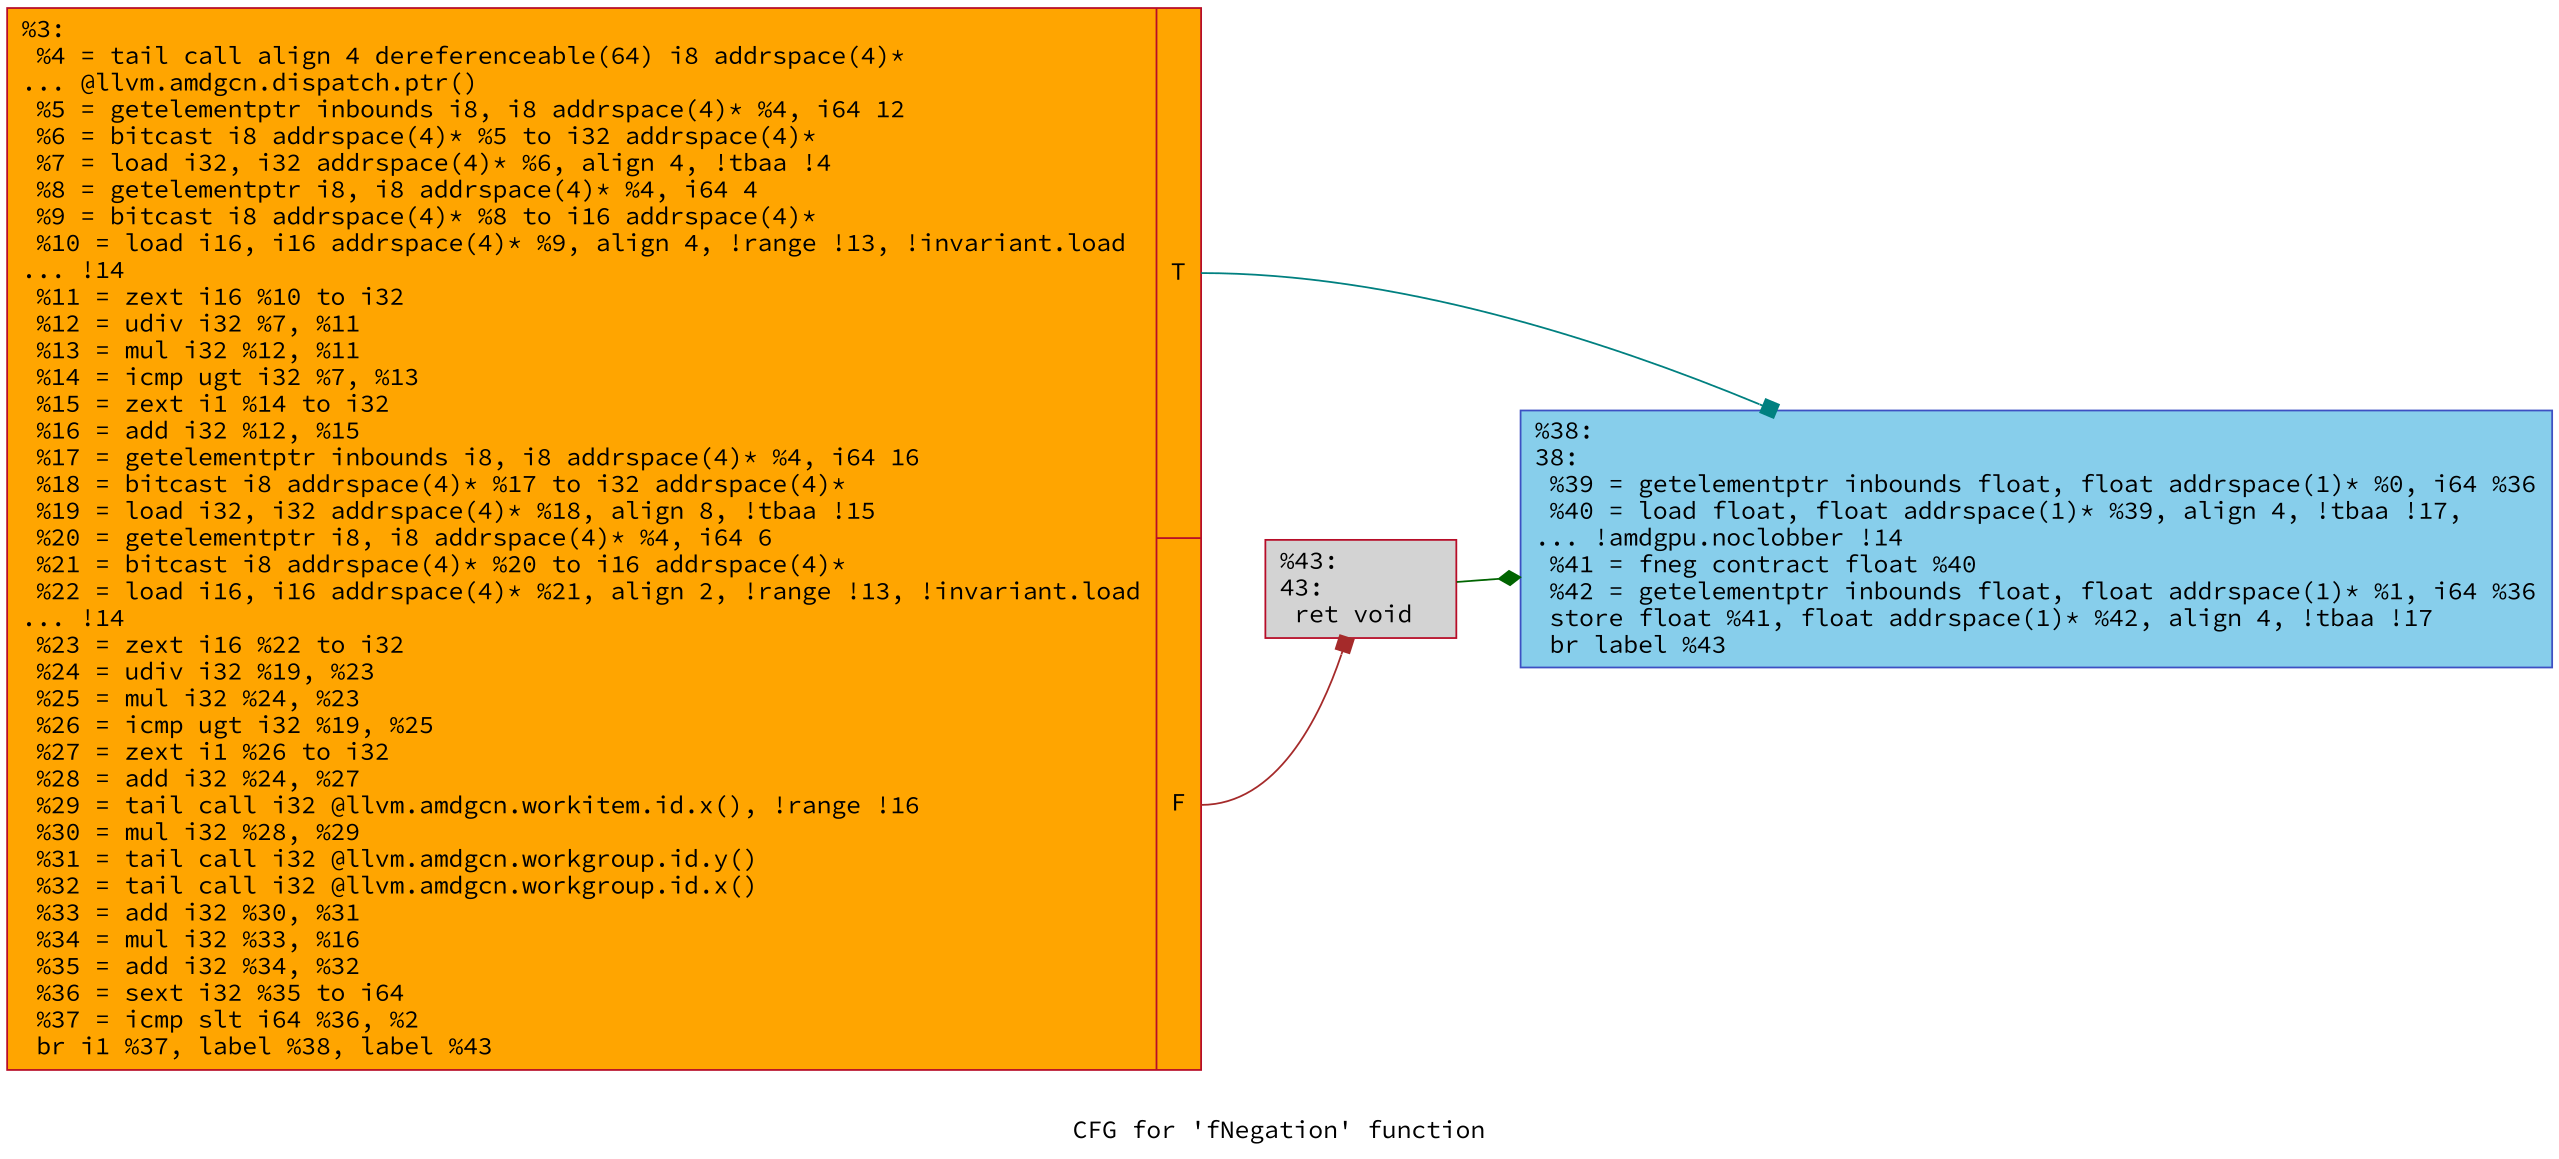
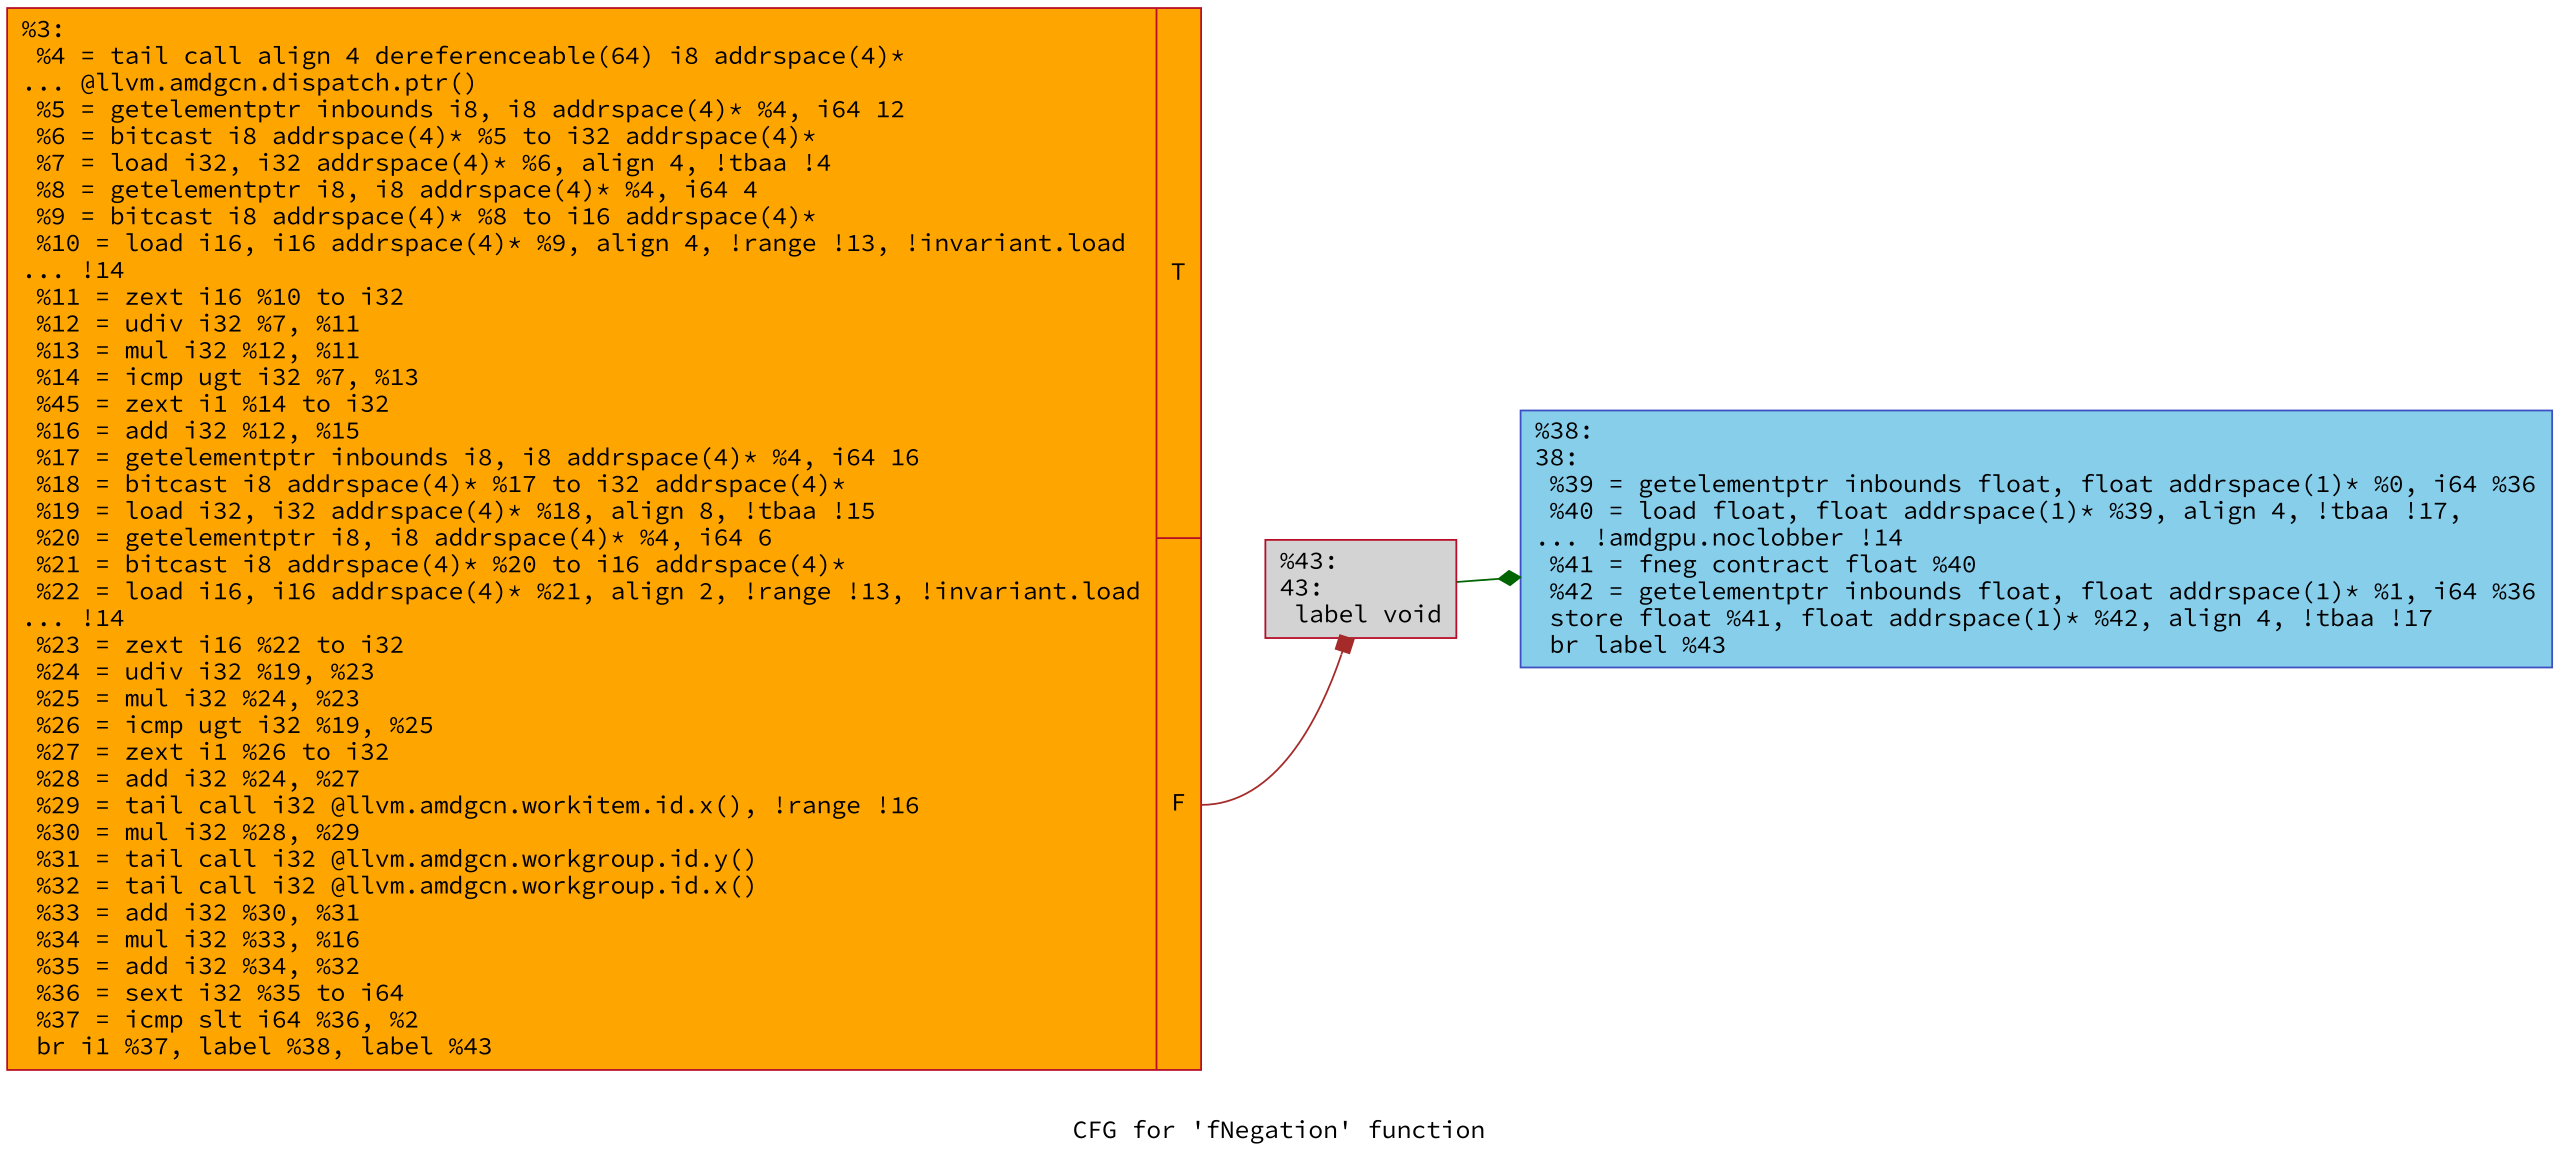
edge "%3:" -> "%38:": removed
node "%3:": text "%15 = zext i1 %14 to i32" -> "%45 = zext i1 %14 to i32"
node "%43:": text "ret void" -> "label void"
